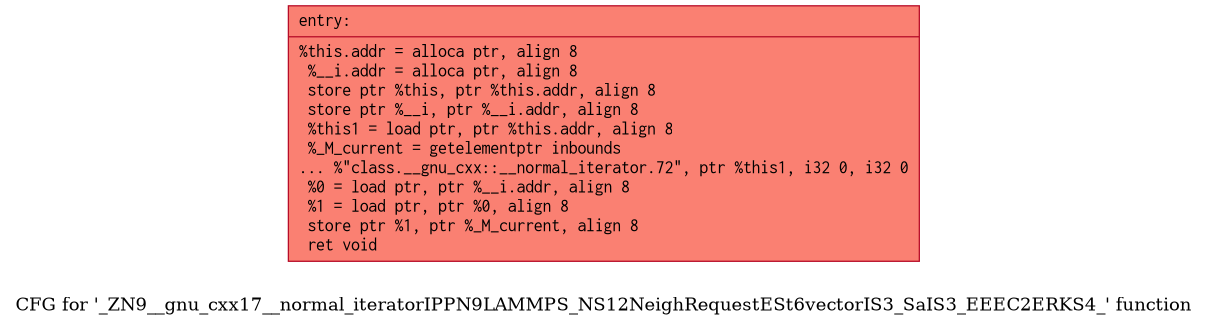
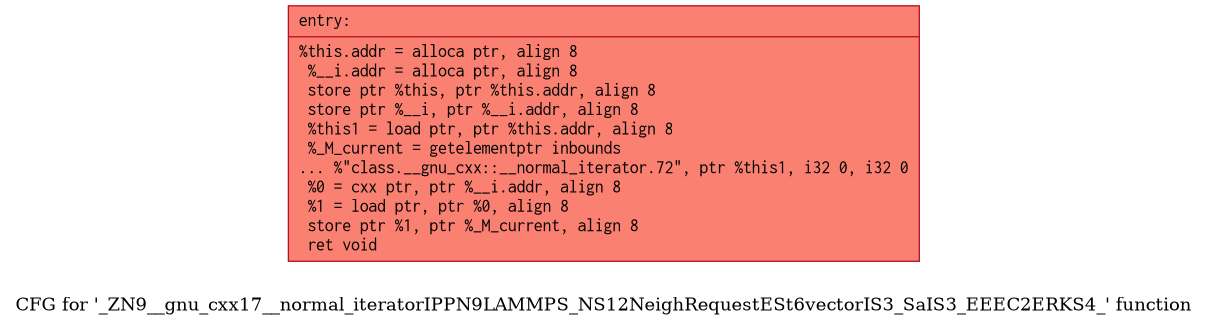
node "entry:": text "%0 = load ptr, ptr %__i.addr, align 8" -> "%0 = cxx ptr, ptr %__i.addr, align 8"
